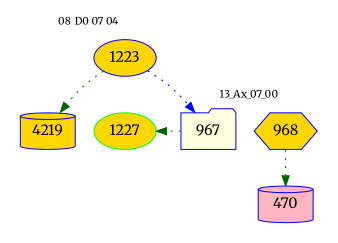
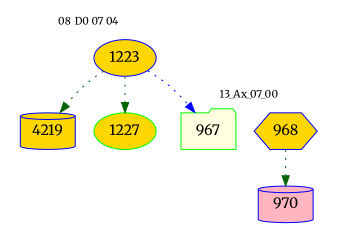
edge "967" -> "1227": now "1223" -> "1227"
node "967": color blue -> green
node "470": label "470" -> "970"
